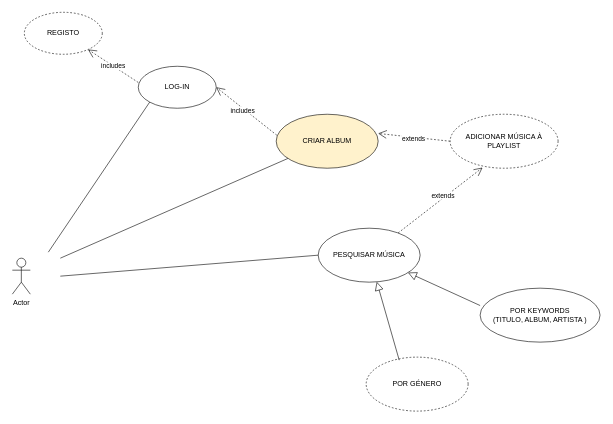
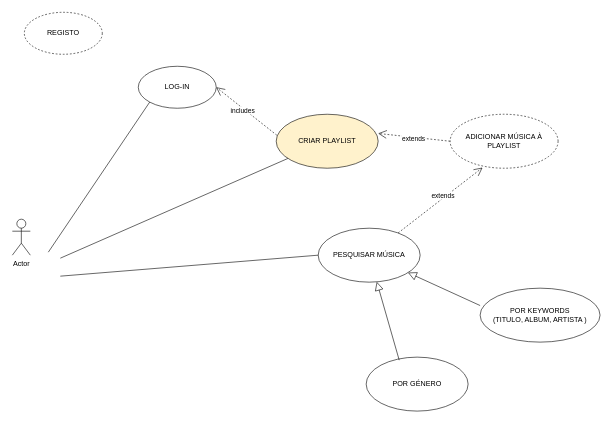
edge "LOG-IN" -> "REGISTO": removed, label "includes"
node "CRIAR ALBUM": label "CRIAR ALBUM" -> "CRIAR PLAYLIST"
node "Actor": moved (21, 276) -> (21, 237)
node "POR GÉNERO": style dashed -> solid
